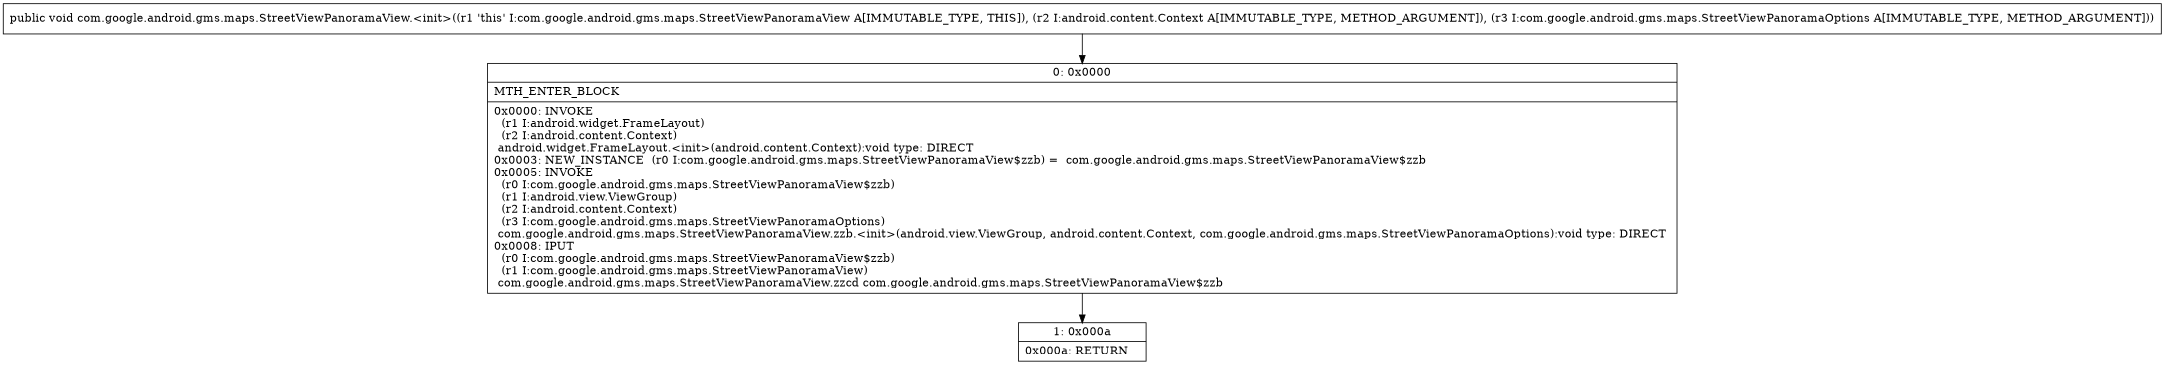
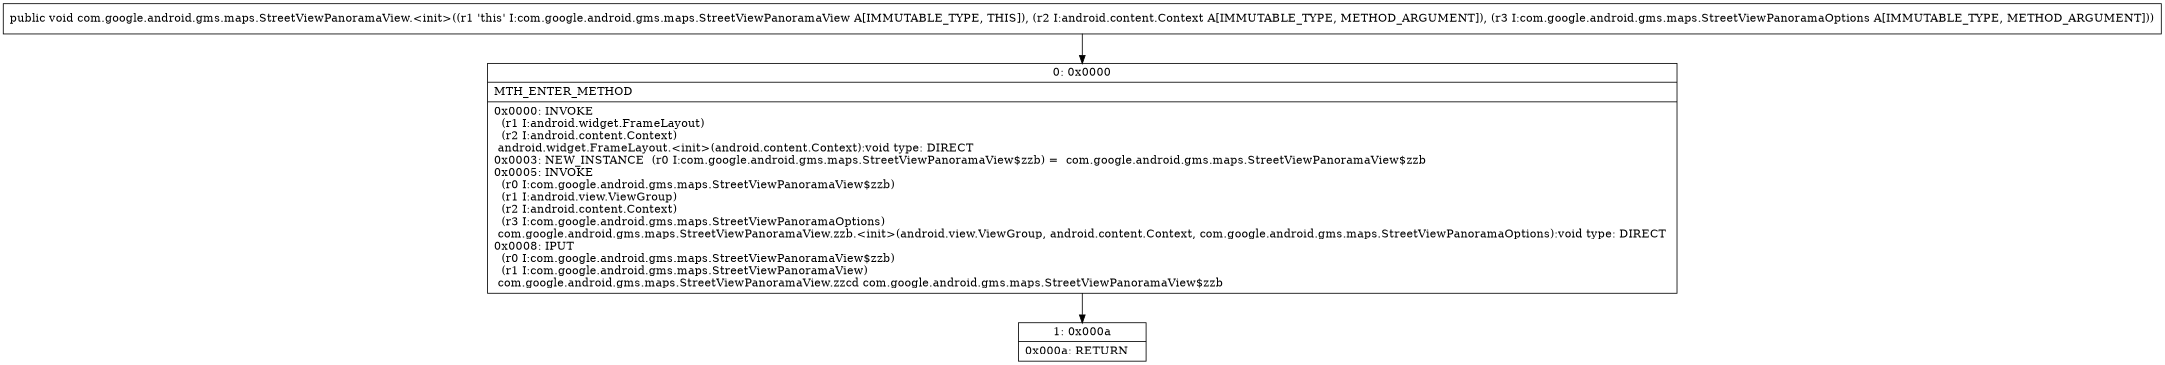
node "0: 0x0000": text "MTH_ENTER_BLOCK" -> "MTH_ENTER_METHOD"
